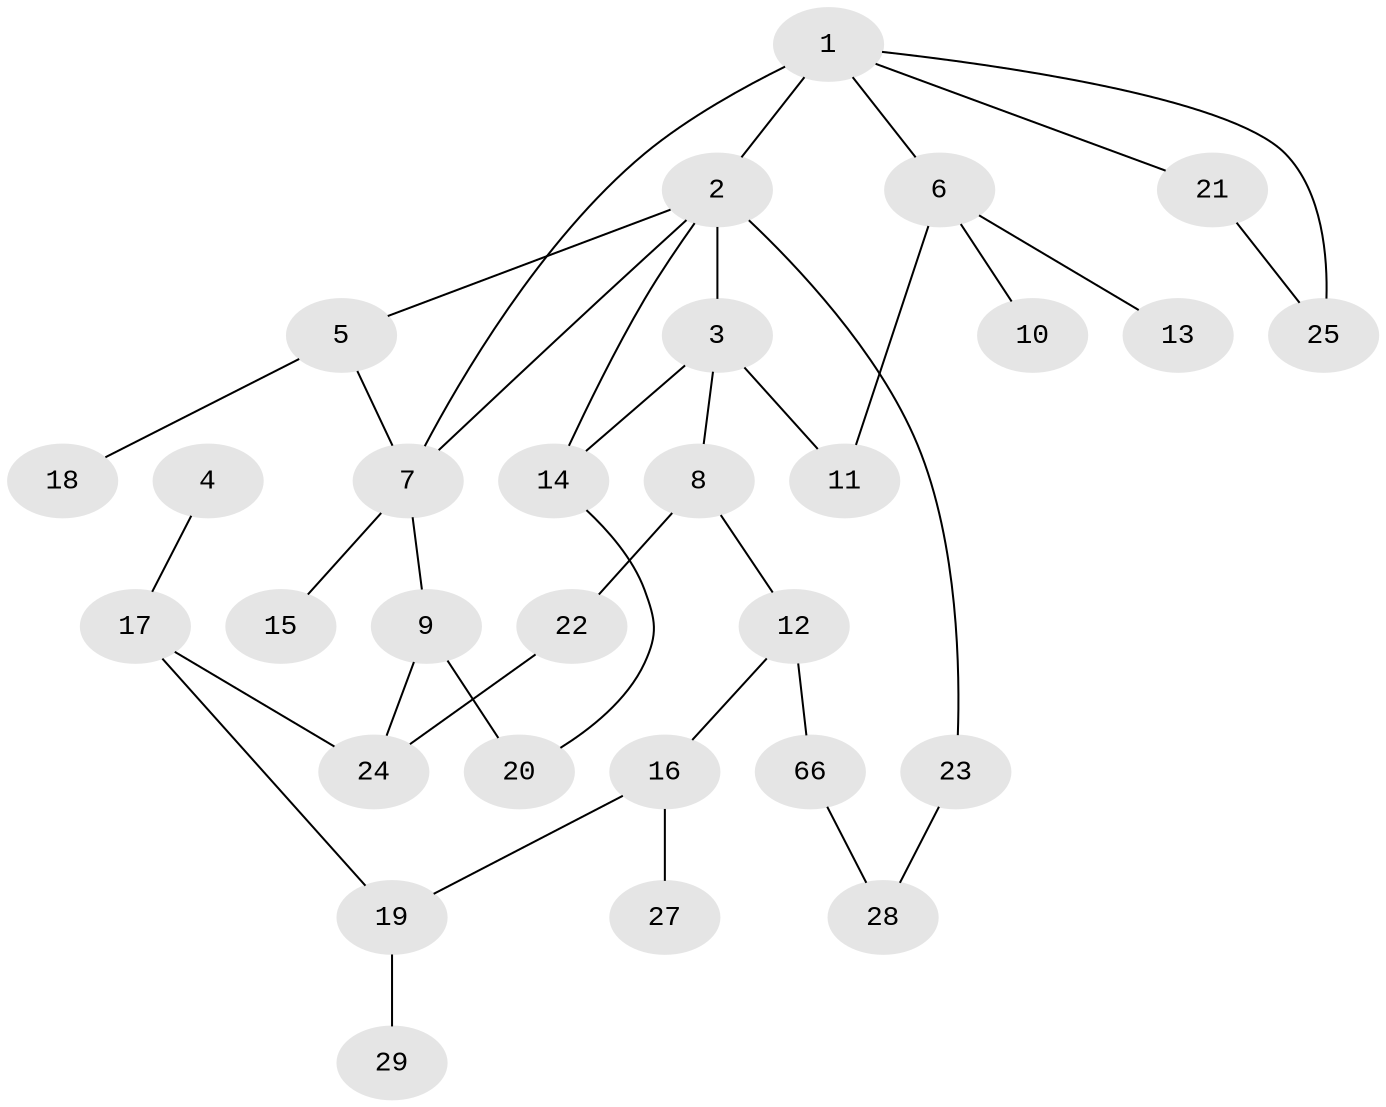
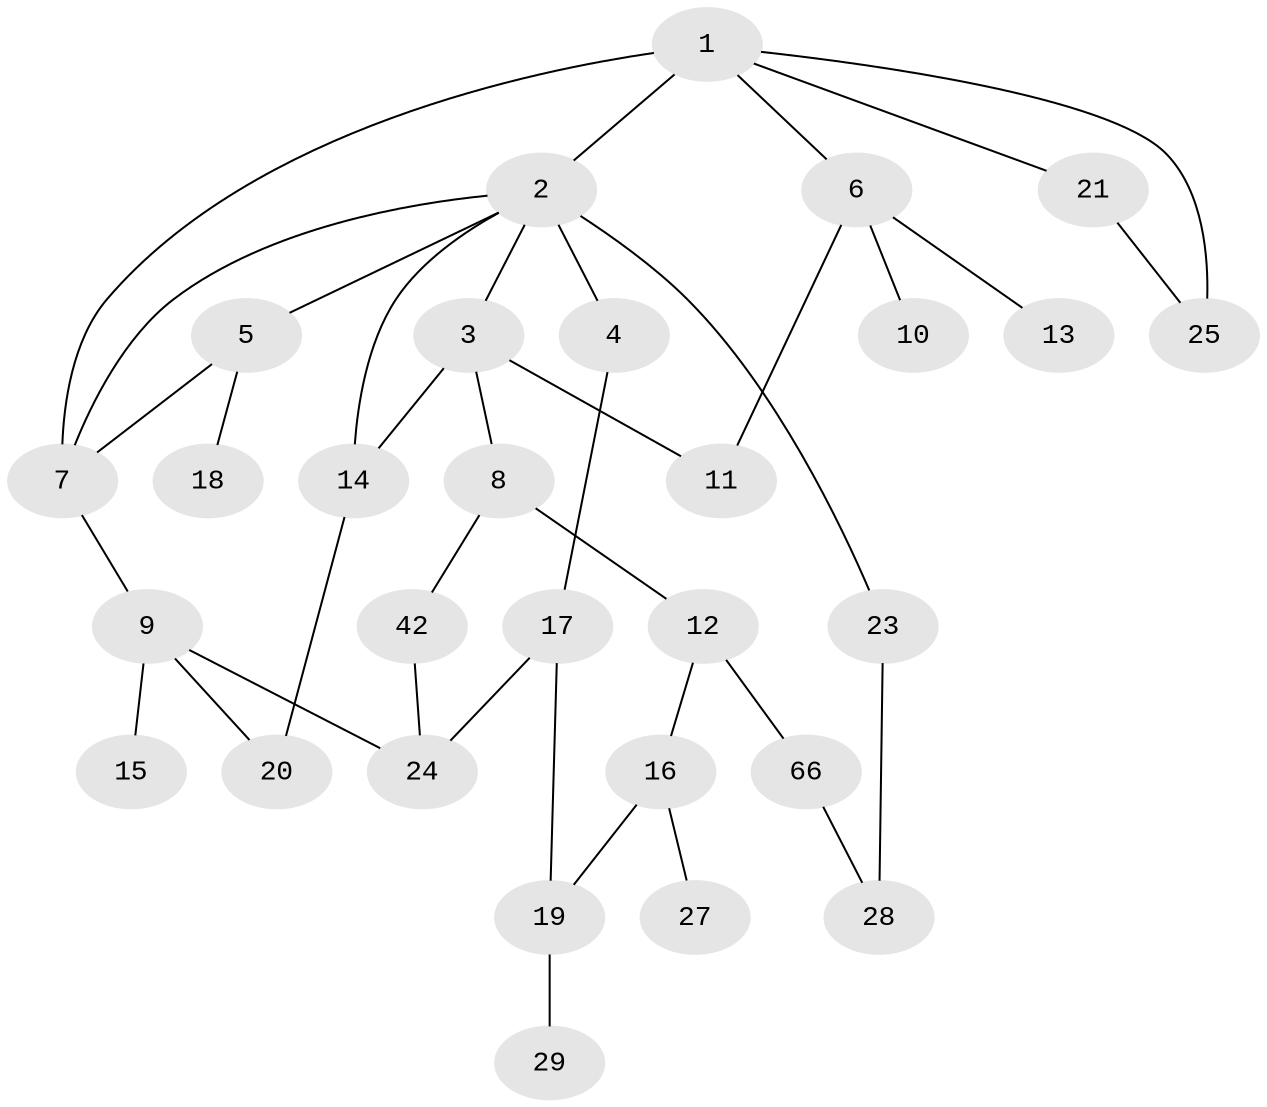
edge "2" -- "4": added
edge "7" -- "15": now "9" -- "15"
node "22": label "22" -> "42"
